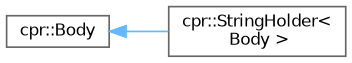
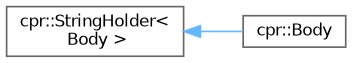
edge "cpr::StringHolder< Body >" -> "cpr::Body": reversed
